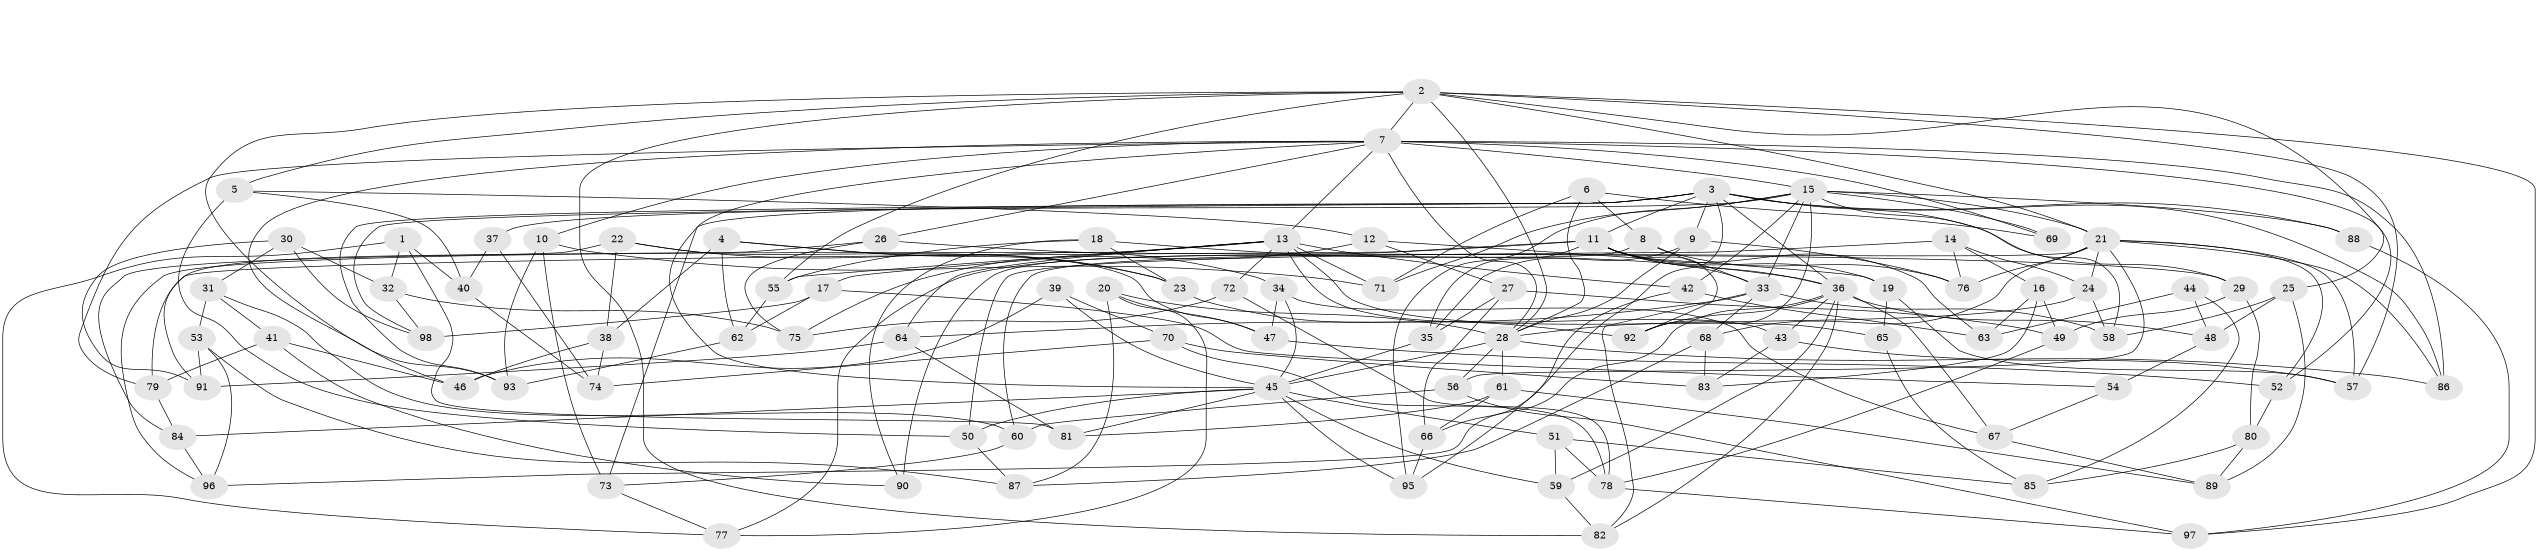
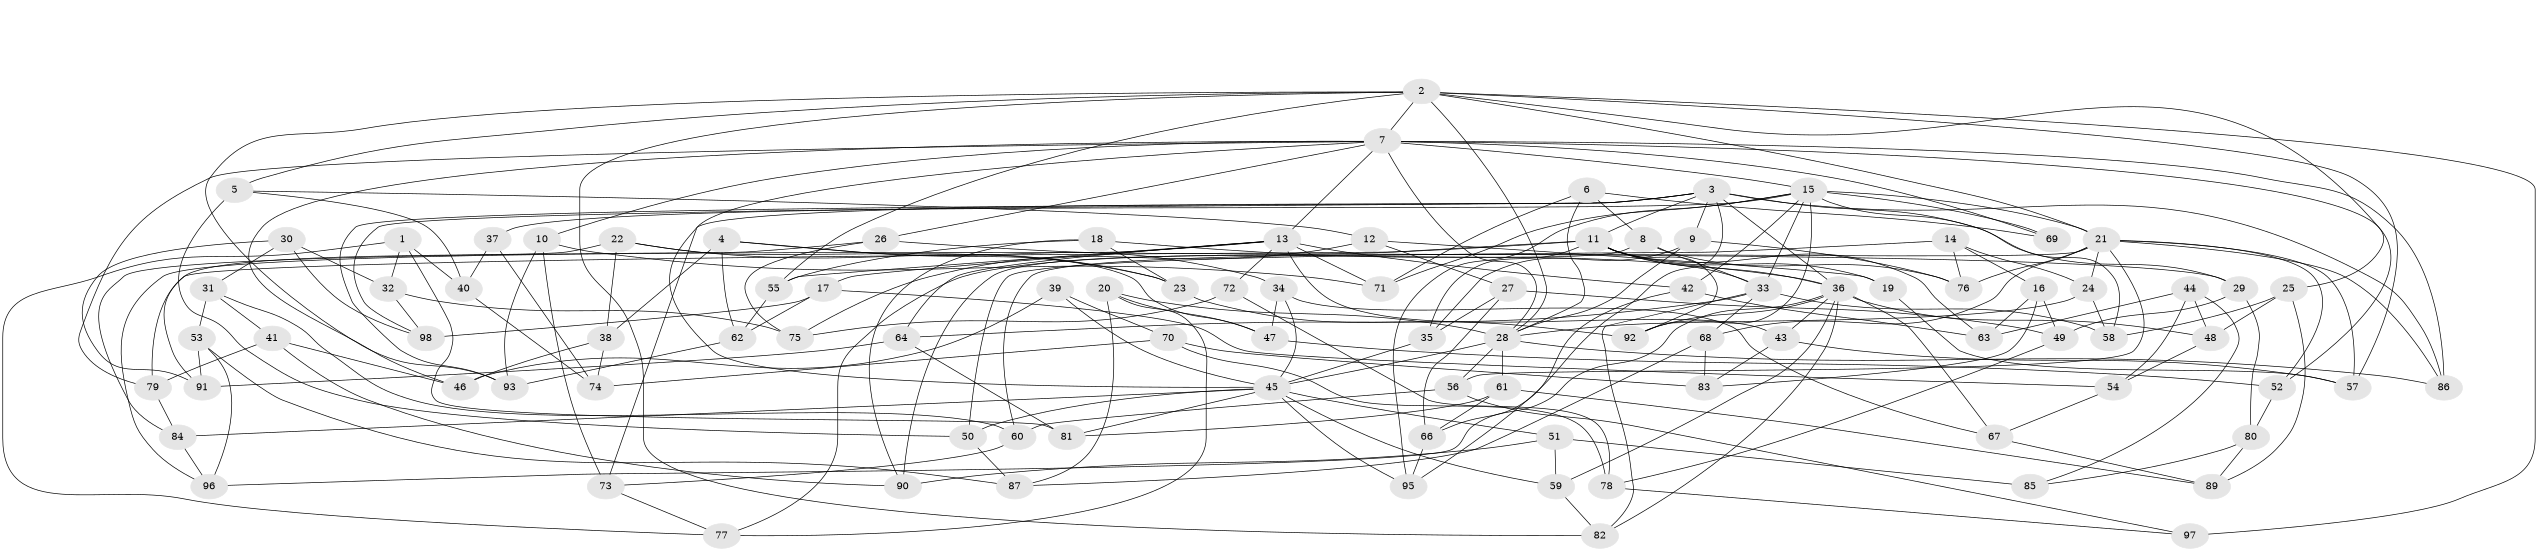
node "88": removed
node "65": removed
edge "44" -- "54": added
edge "51" -- "78": now "51" -- "90"
